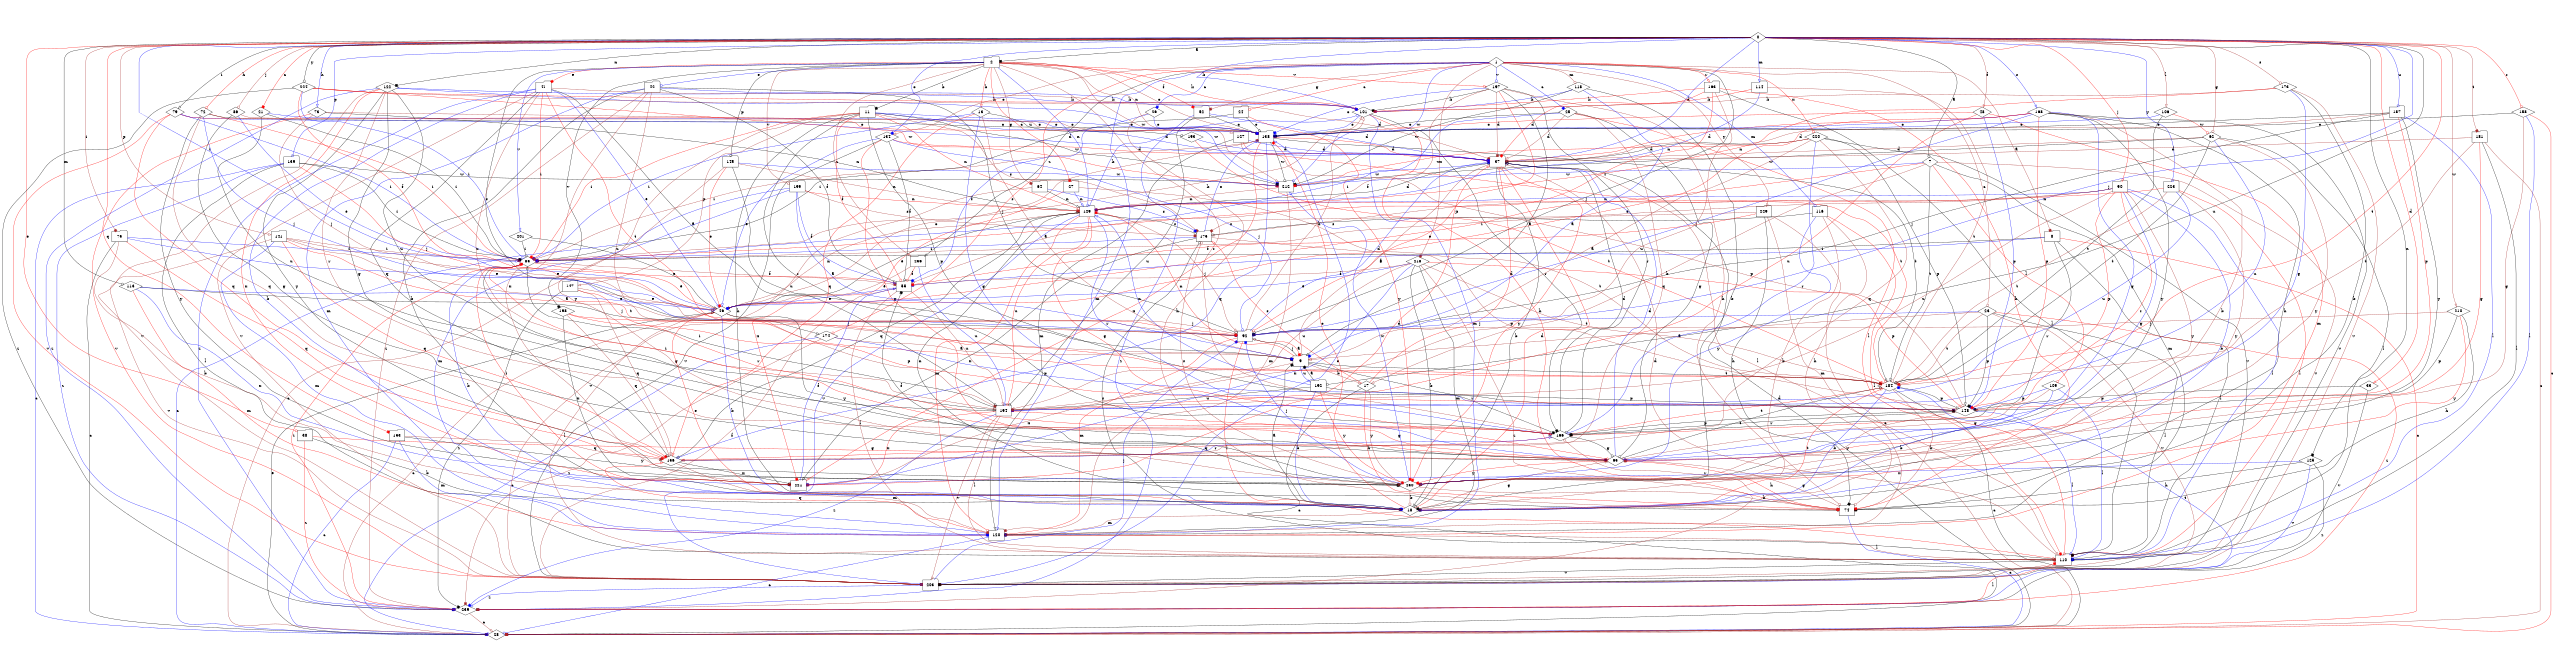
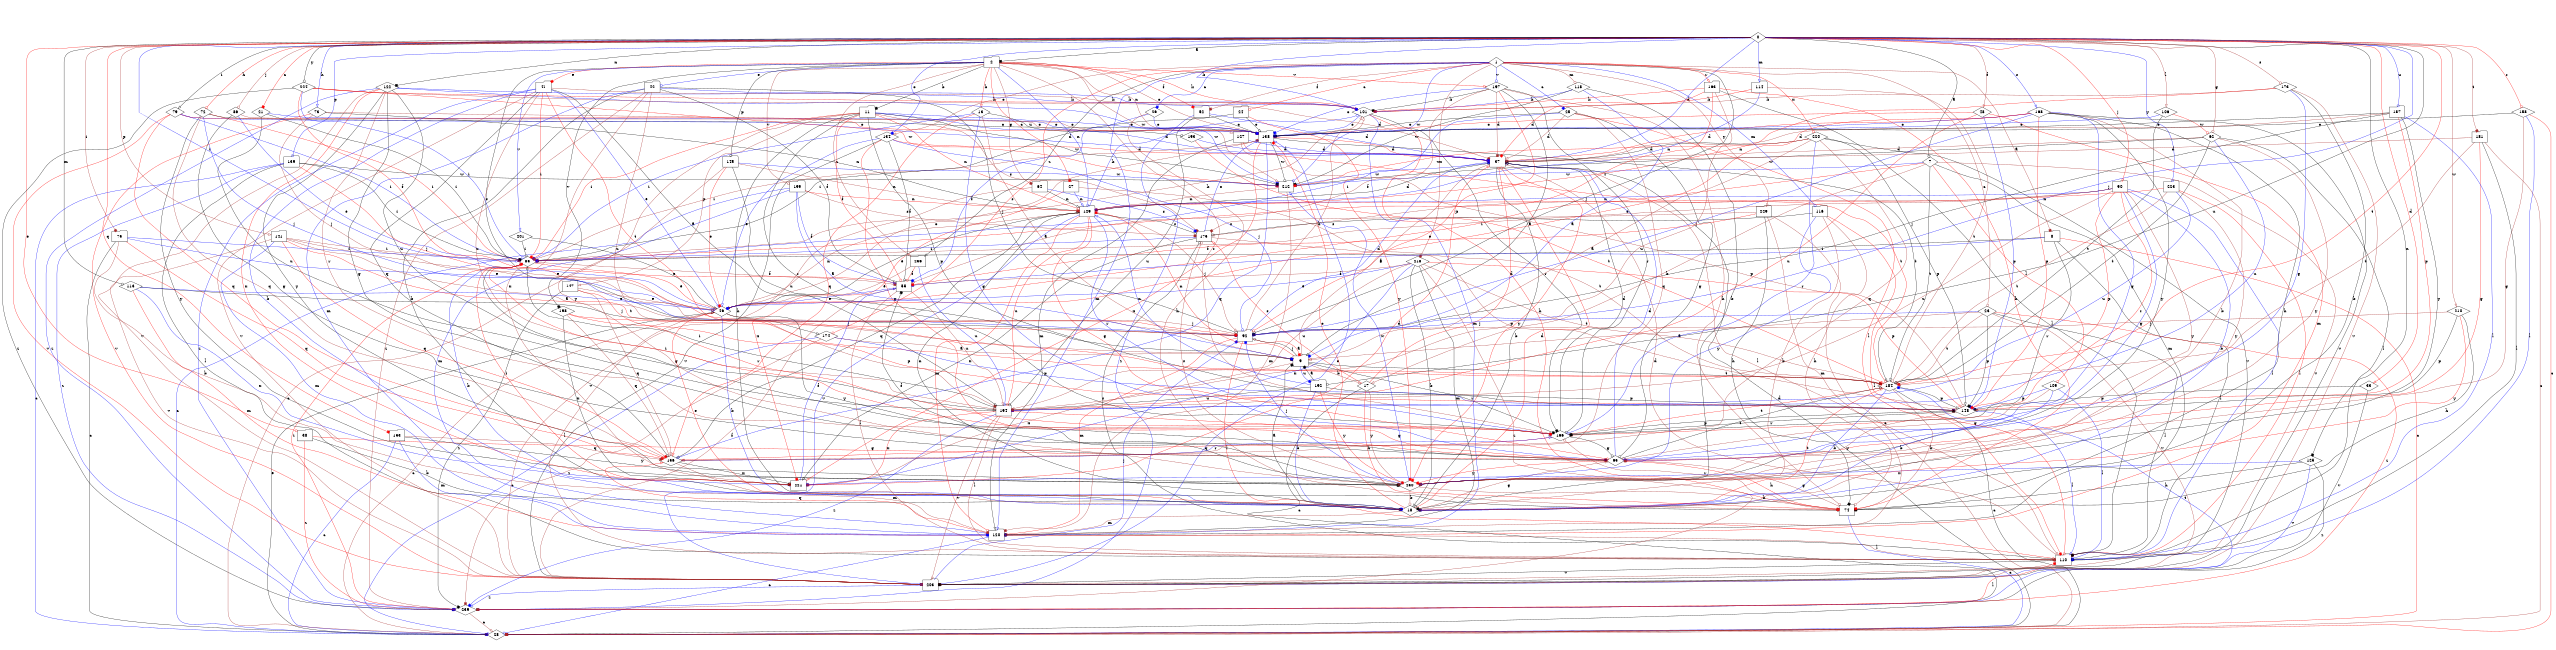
edge "1" -> "52": label "g" -> "f"
edge "9" -> "192": arrowhead onormal -> box
edge "147" -> "166": arrowhead onormal -> box
